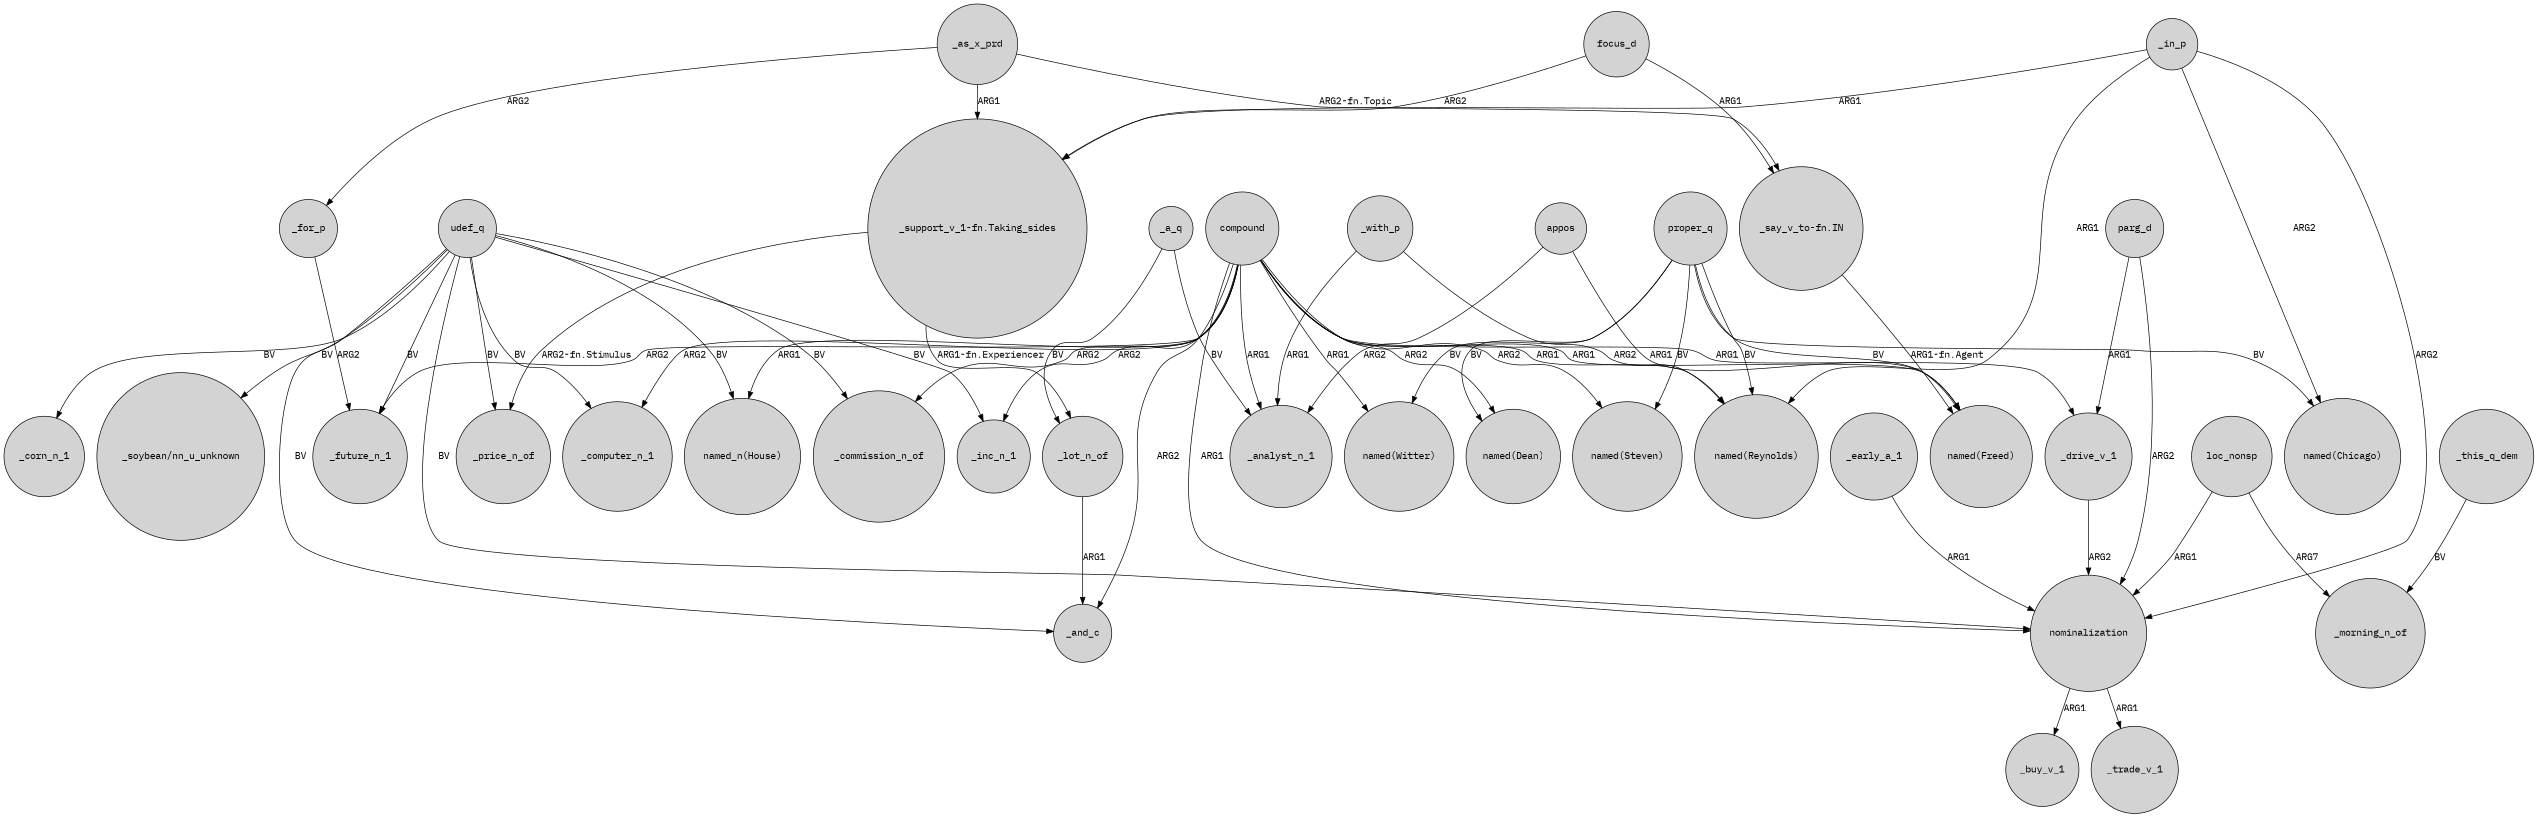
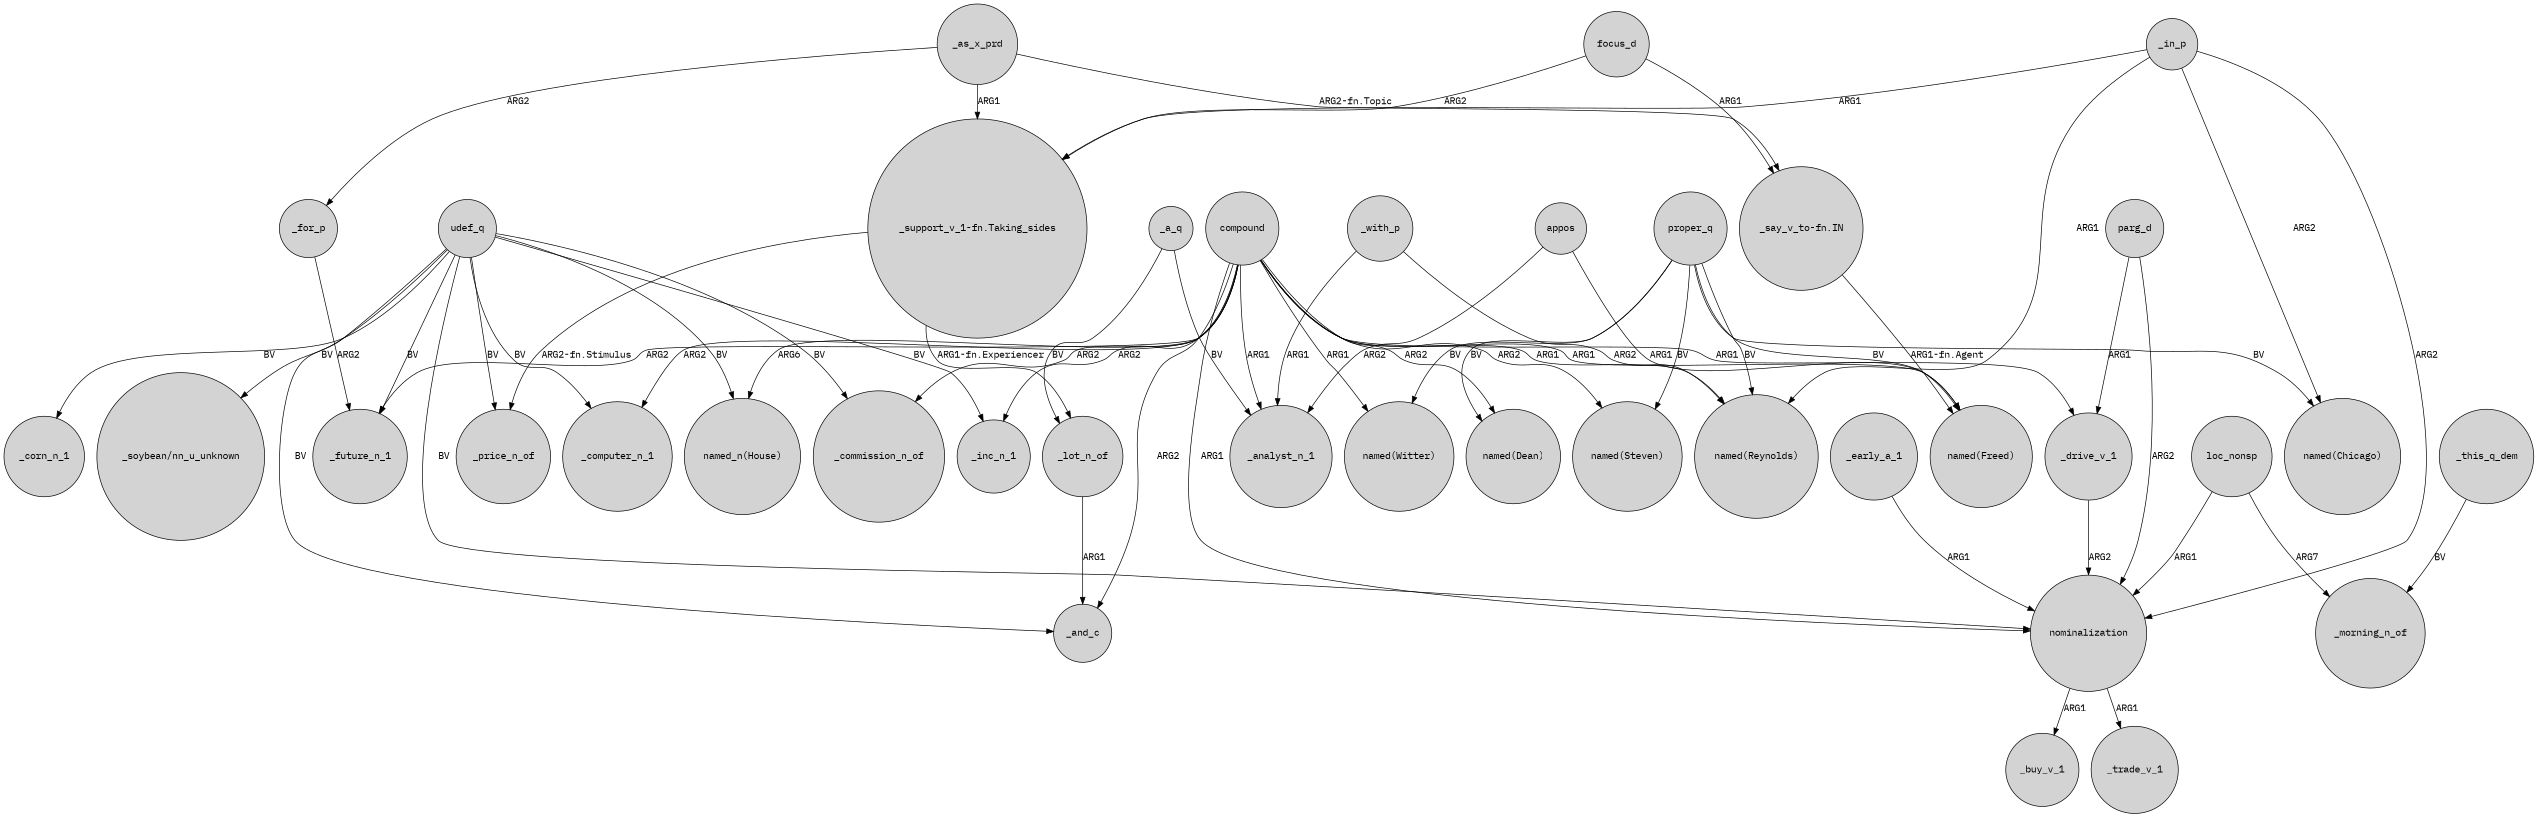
edge "compound" -> "named_n(House)": label "ARG1" -> "ARG6"
